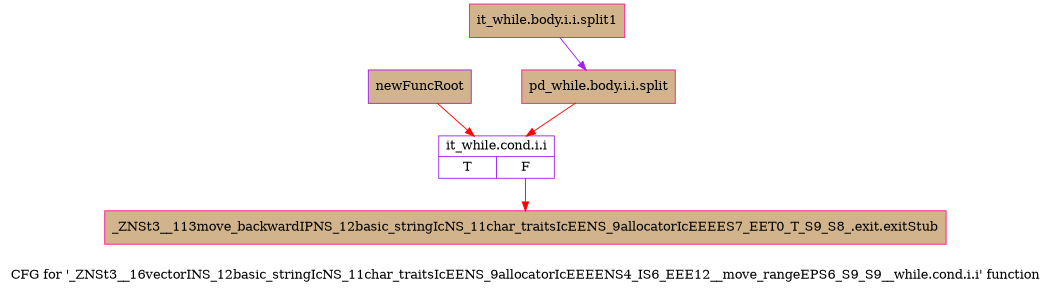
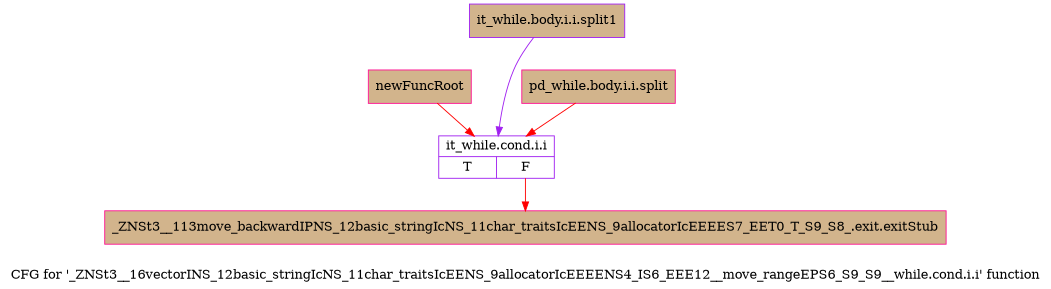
node "it_while.body.i.i.split1": color deeppink -> purple
edge "it_while.body.i.i.split1" -> "pd_while.body.i.i.split": now "it_while.body.i.i.split1" -> "it_while.cond.i.i"
node "newFuncRoot": color purple -> deeppink
